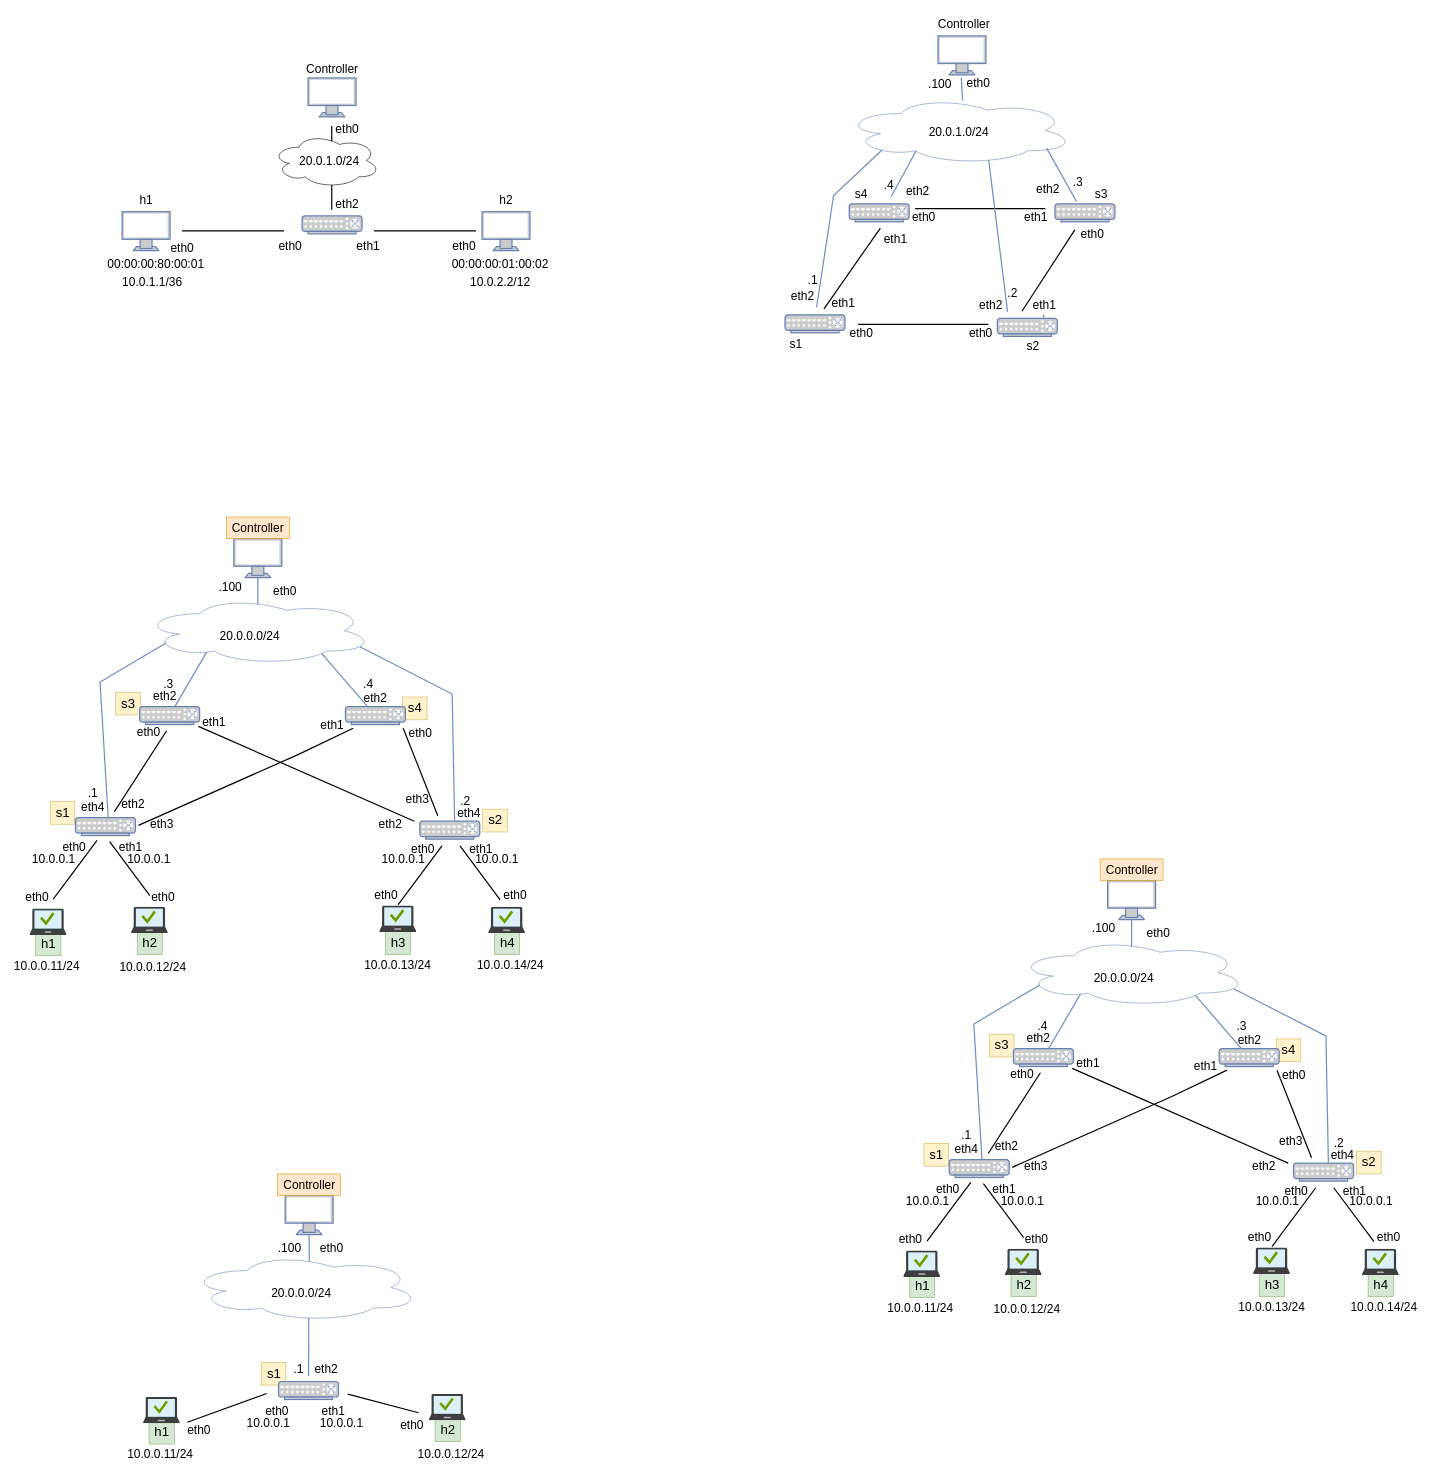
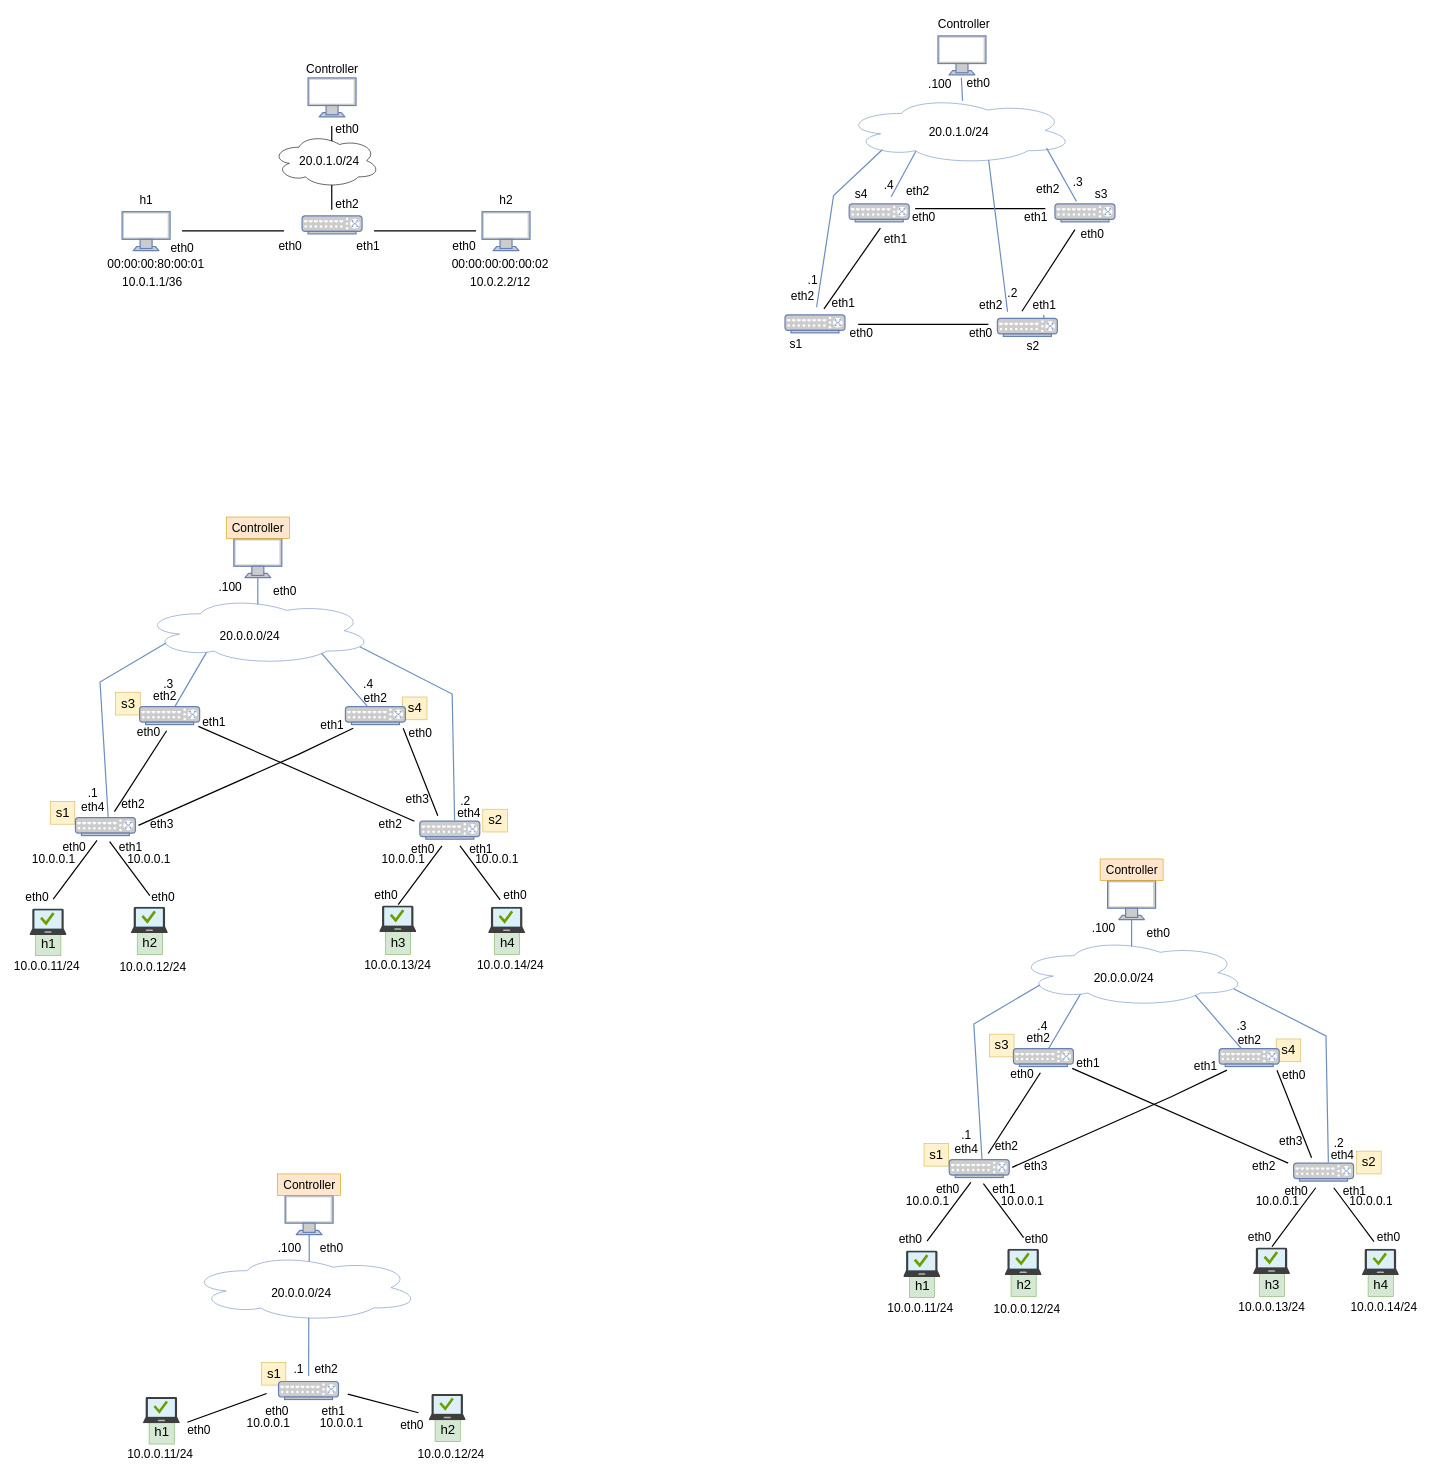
node "00:00:00:01:00:02": label "00:00:00:01:00:02" -> "00:00:00:00:00:02"
